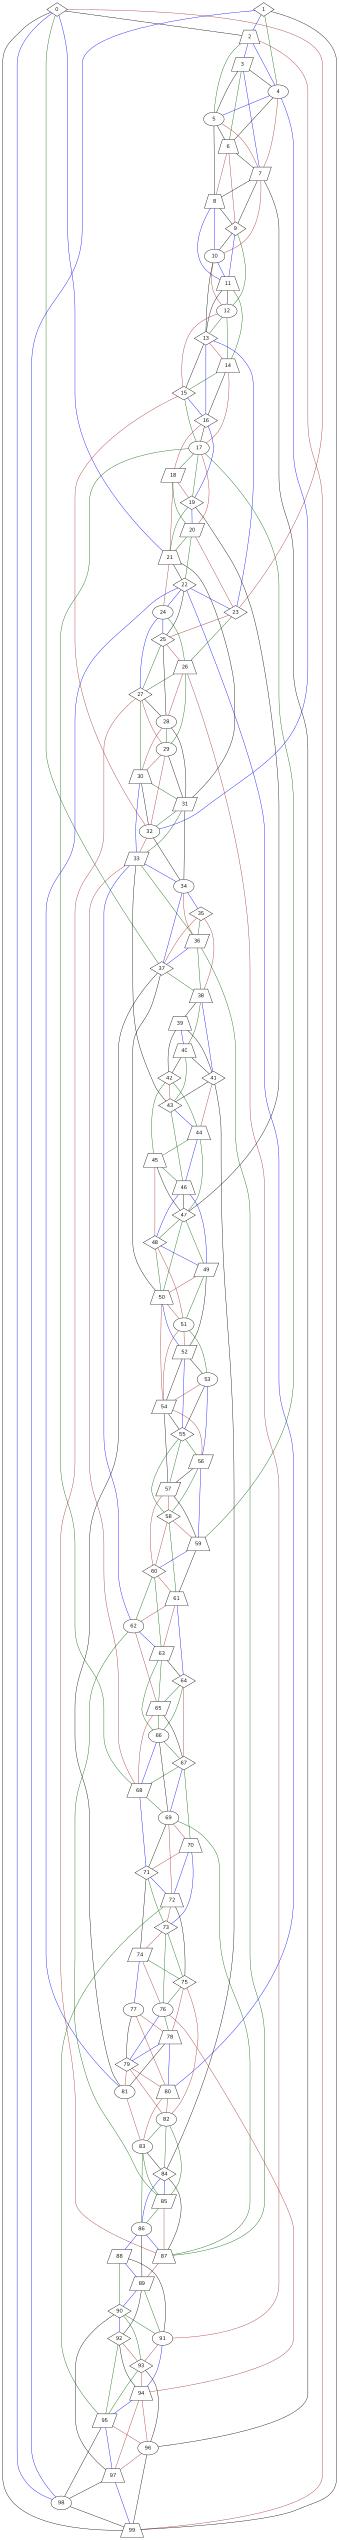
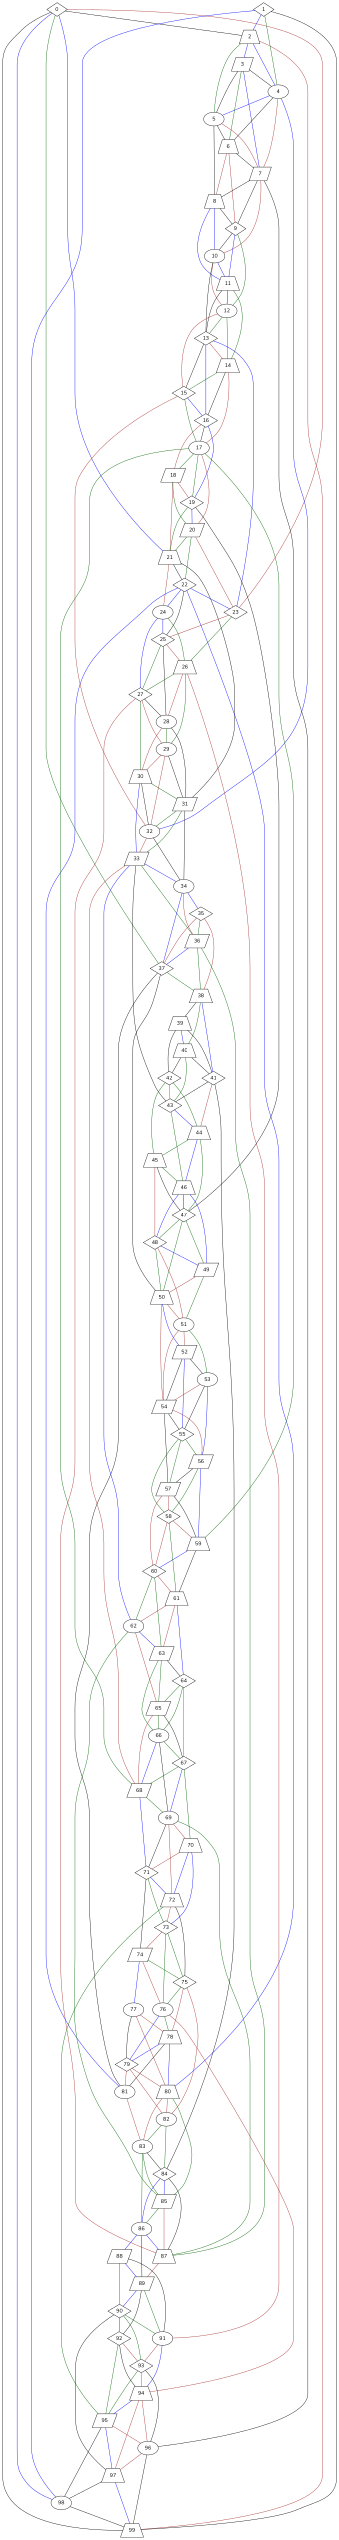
edge "49" -- "52": removed
edge "82" -- "85": now "80" -- "85"
